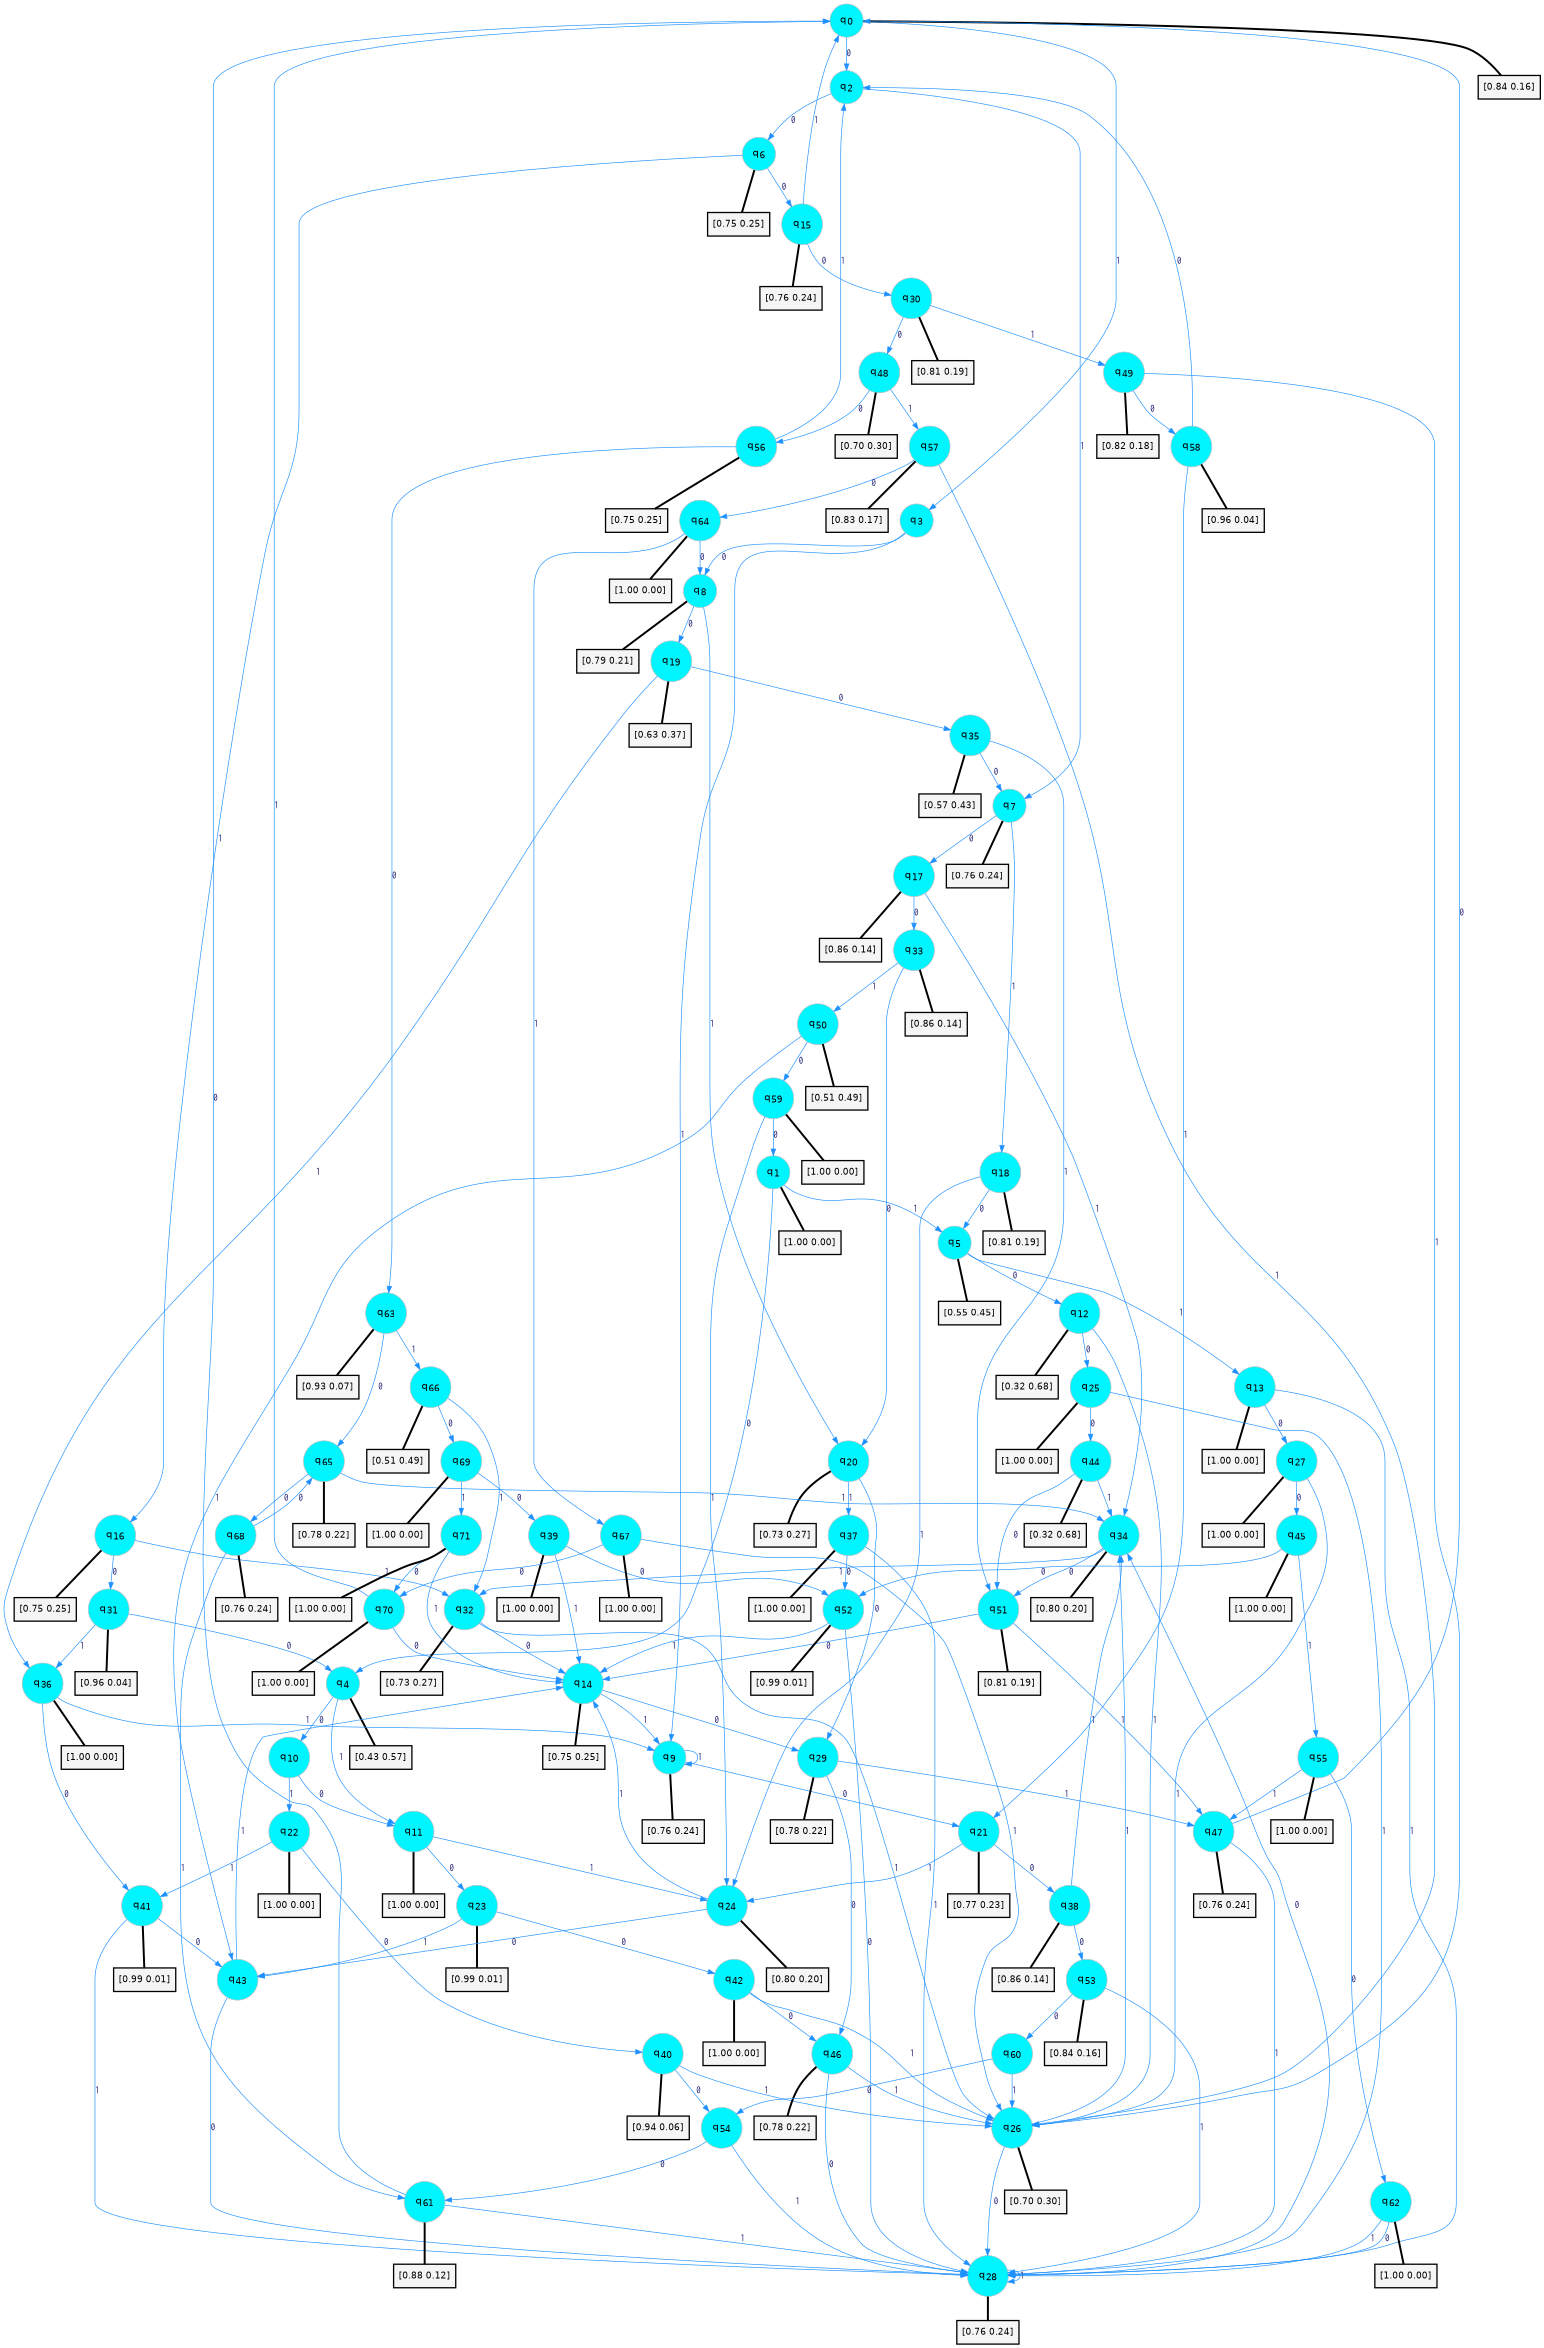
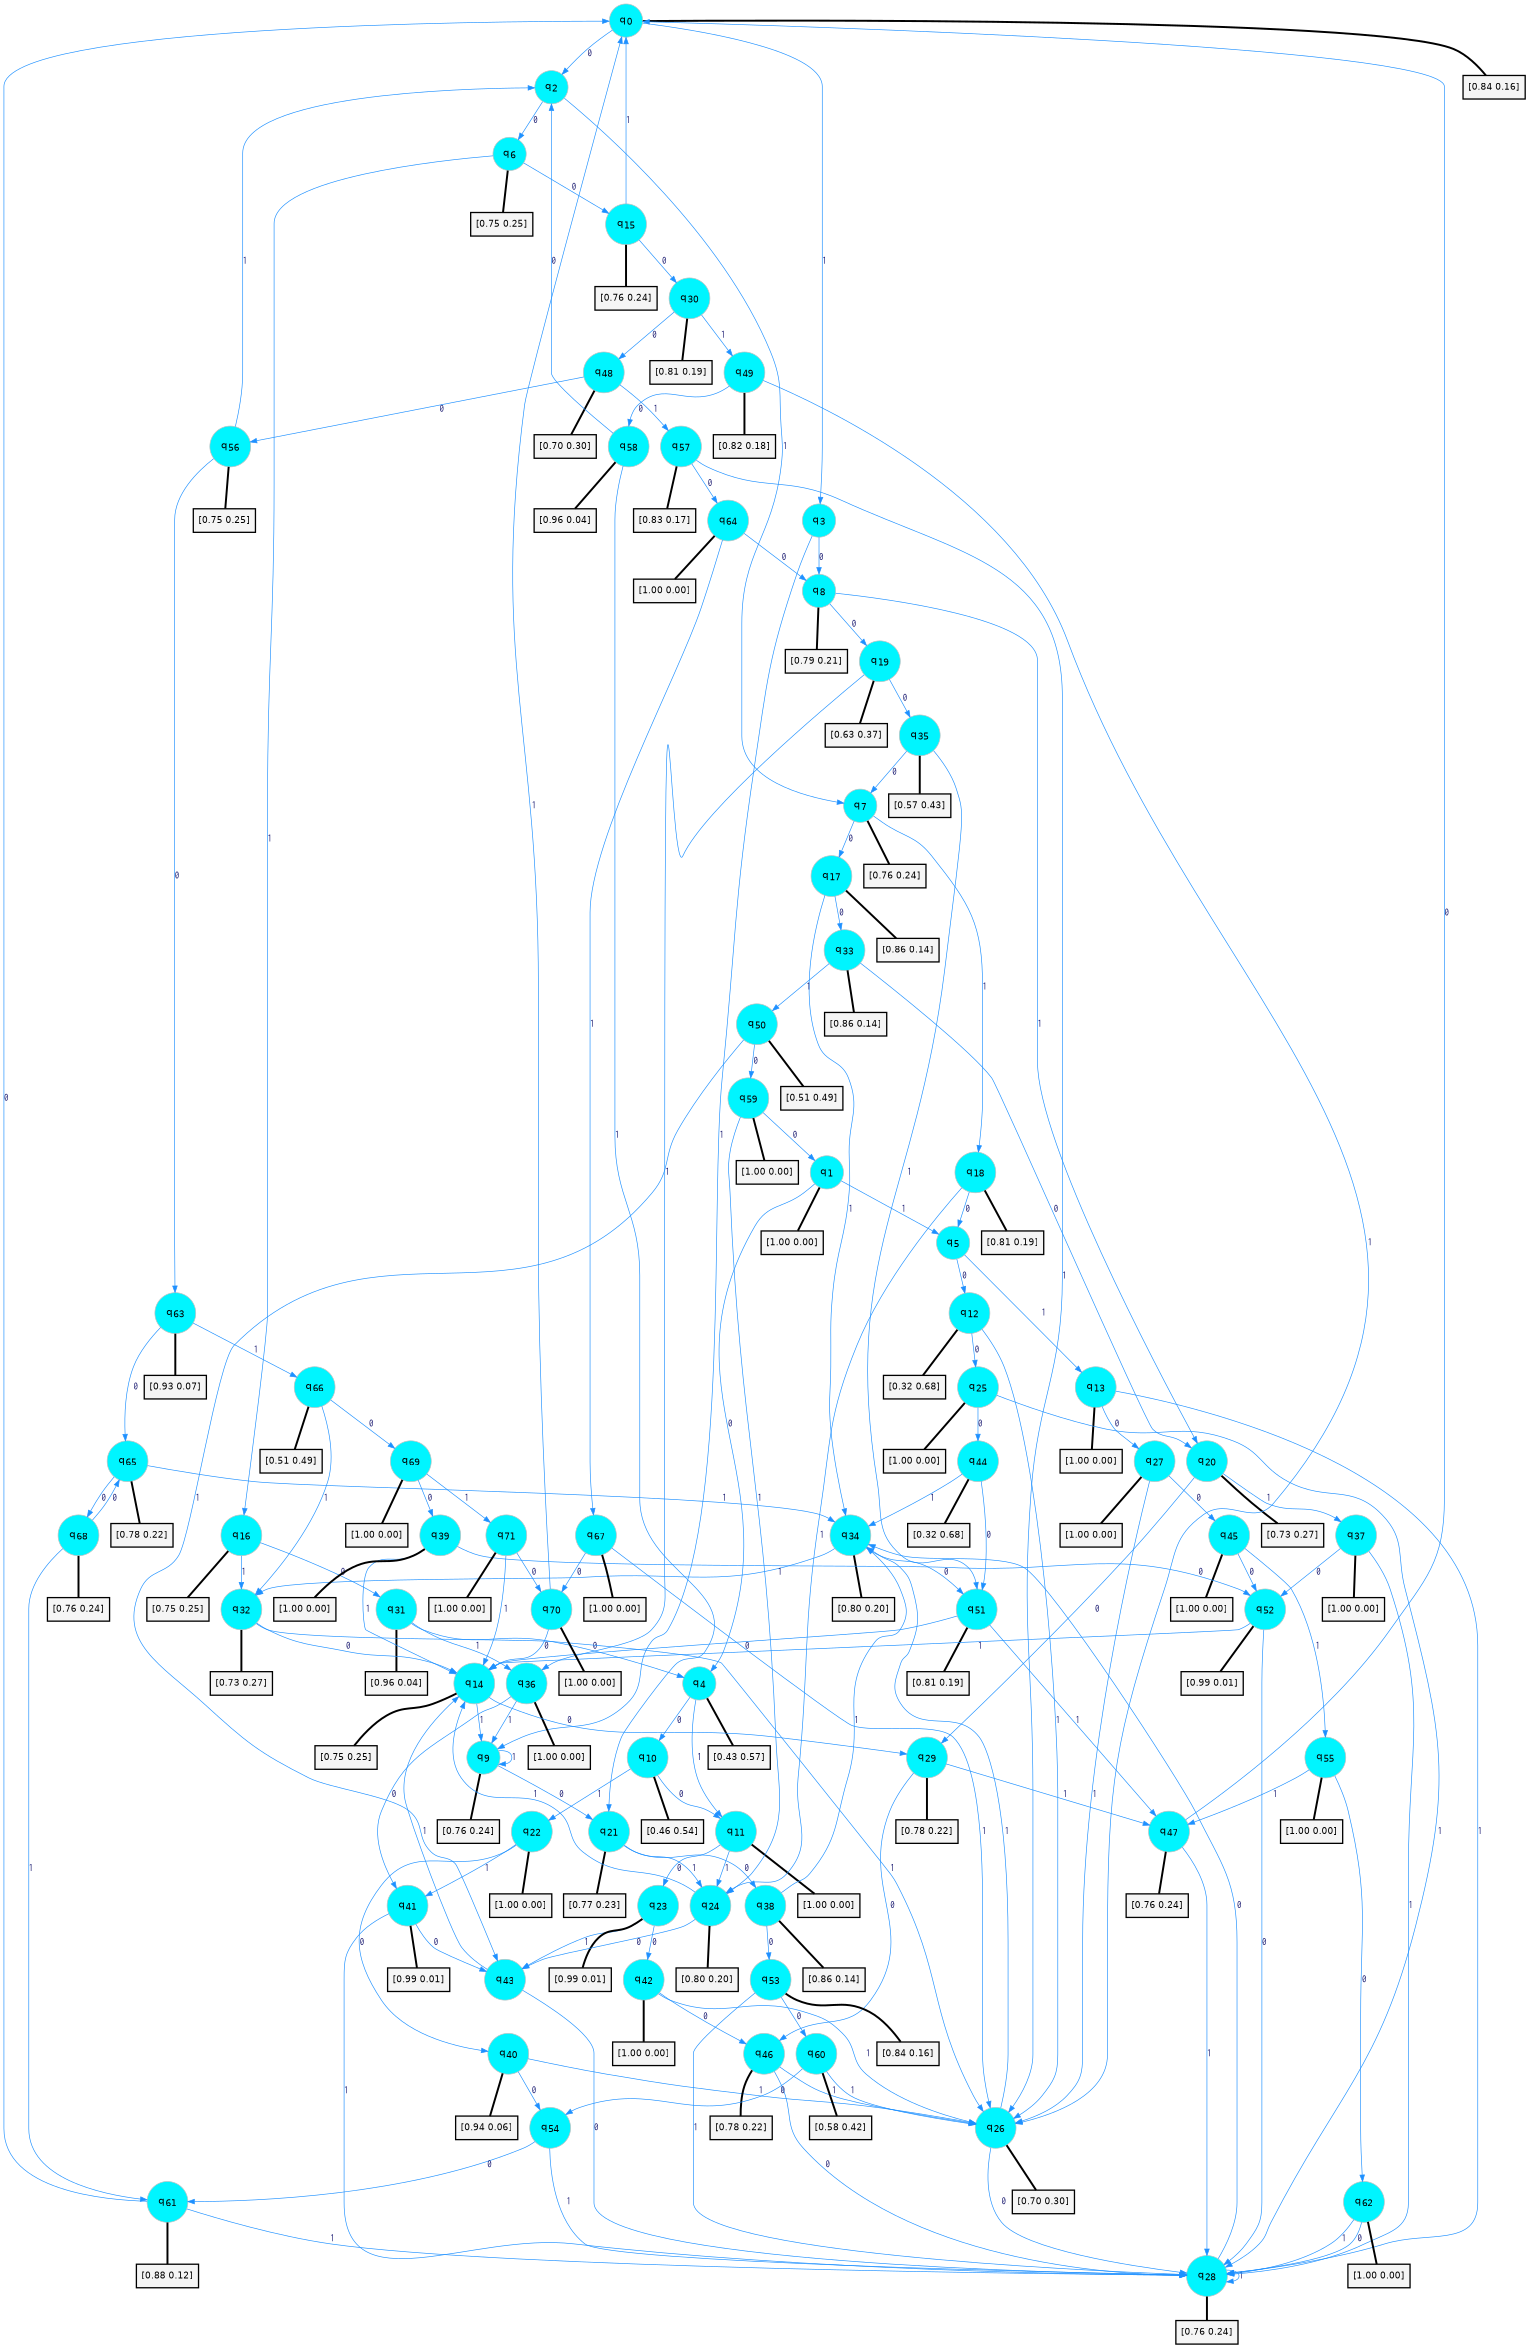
node "[0.55 0.45]": removed
node "[0.46 0.54]": added
node "[0.58 0.42]": added
